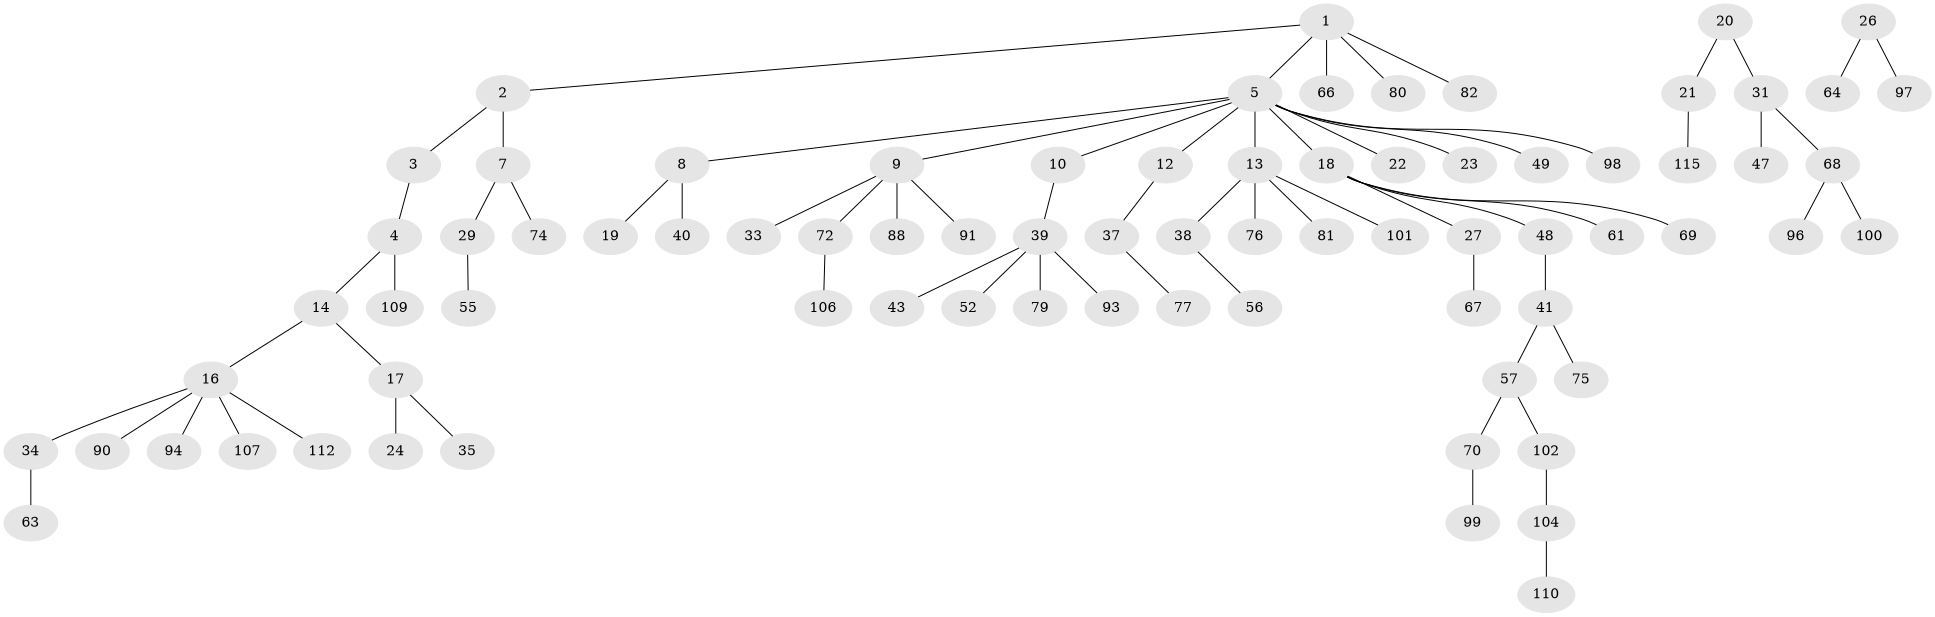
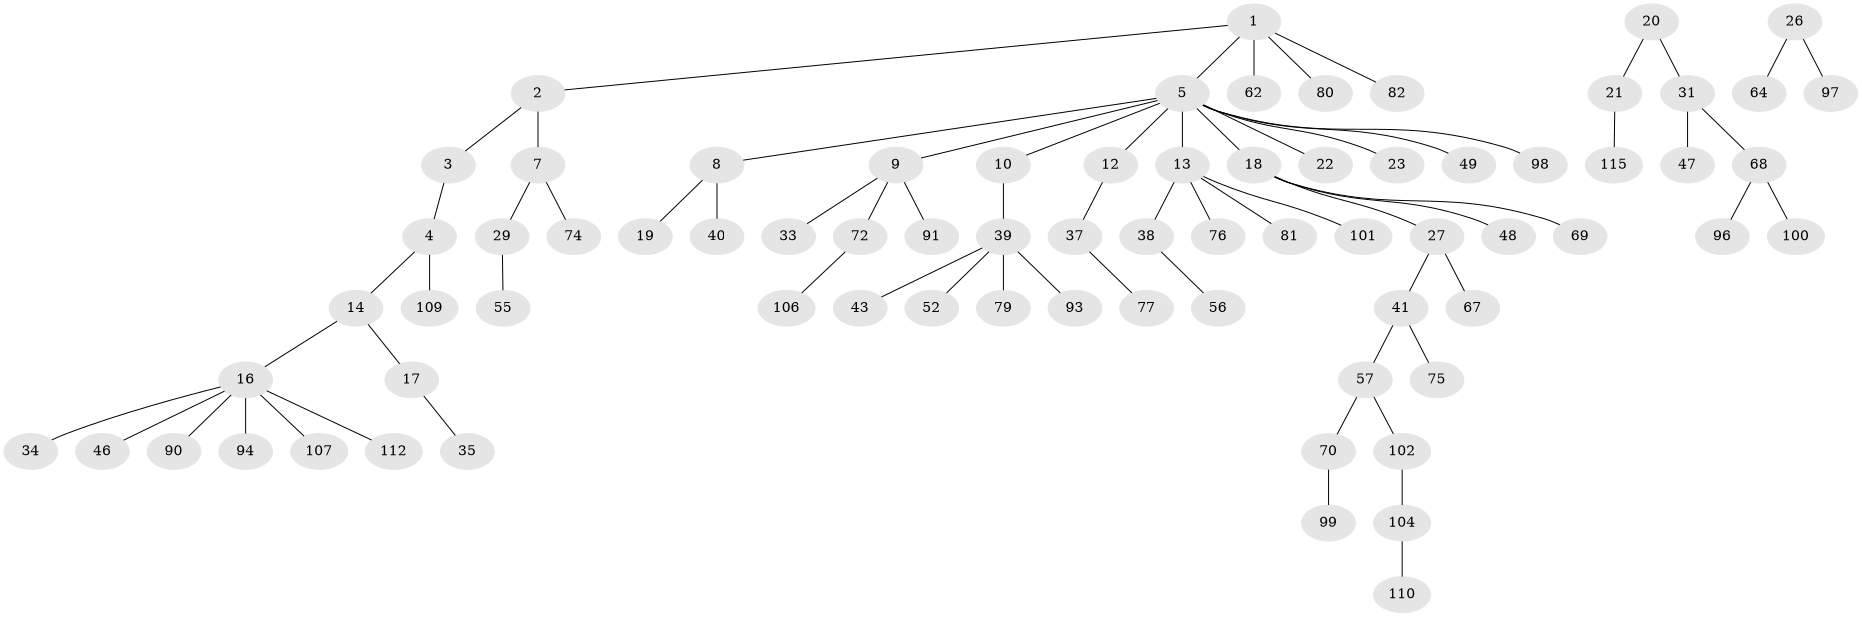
node "66": label "66" -> "62"
node "88": removed
node "61": removed
edge "48" -- "41": now "27" -- "41"
node "46": added
node "24": removed
node "63": removed
